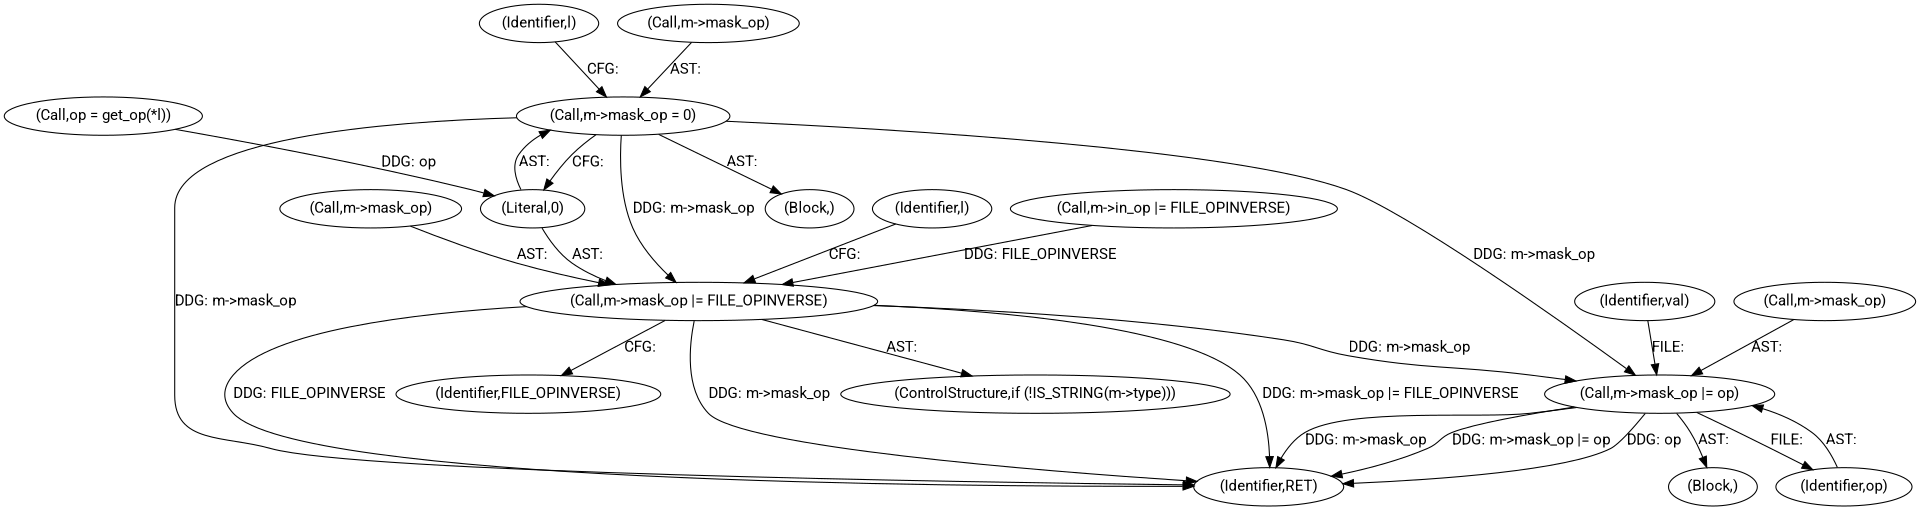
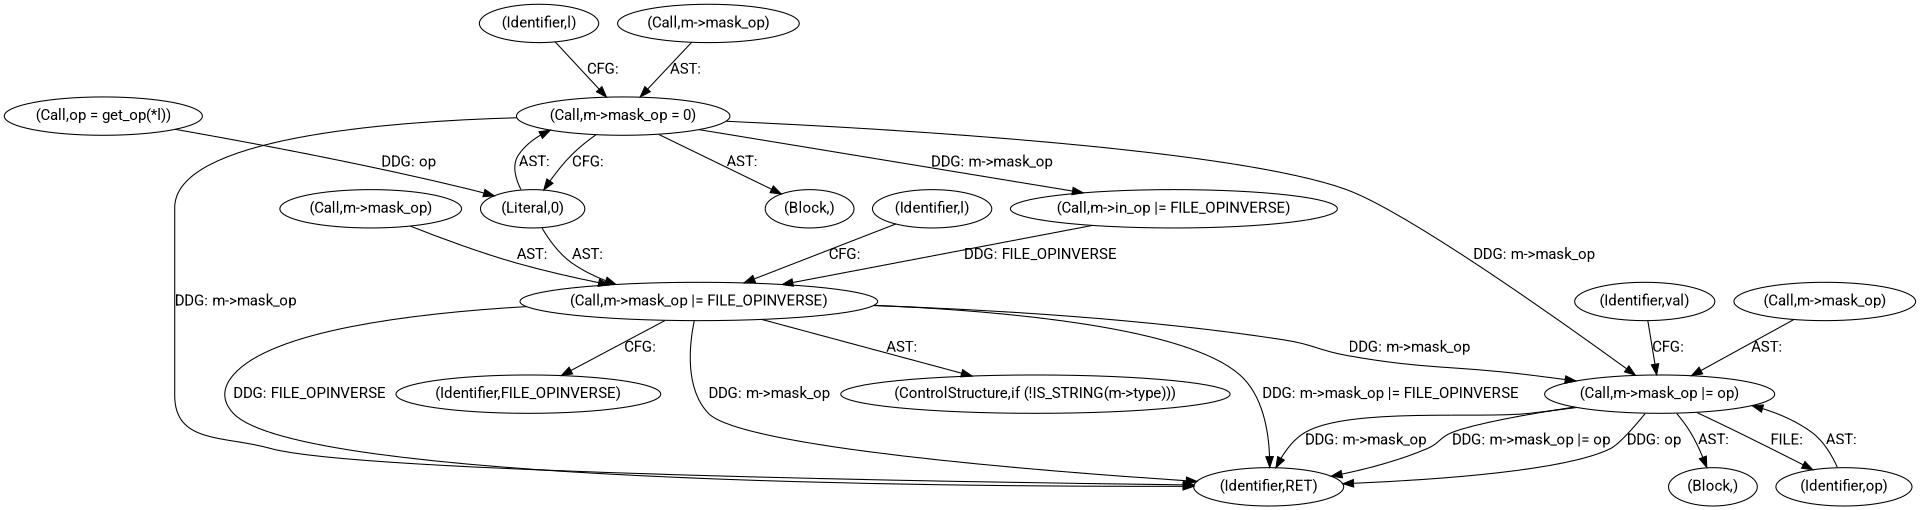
edge "(Call,m->mask_op = 0)" -> "(Call,m->mask_op |= FILE_OPINVERSE)": now "(Call,m->mask_op = 0)" -> "(Call,m->in_op |= FILE_OPINVERSE)"
edge "(Identifier,val)" -> "(Call,m->mask_op |= op)": label "FILE: " -> "CFG: "
